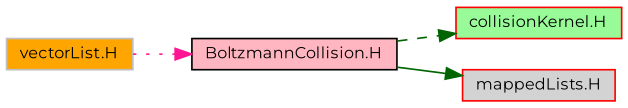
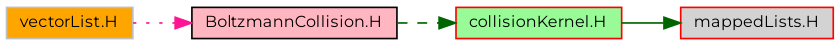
edge "BoltzmannCollision.H" -> "mappedLists.H": now "collisionKernel.H" -> "mappedLists.H"
